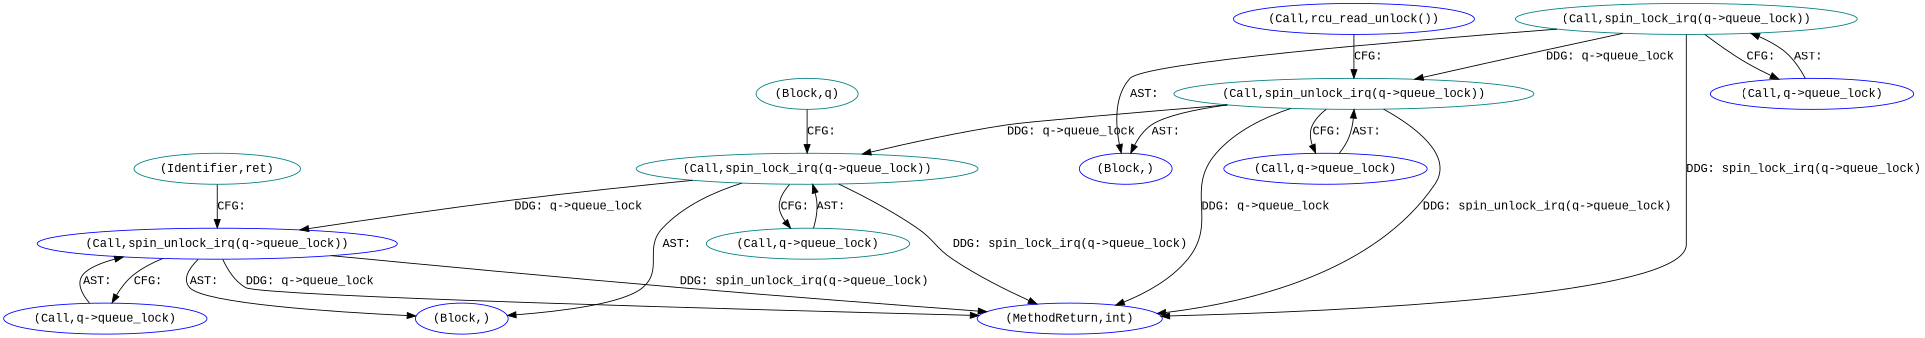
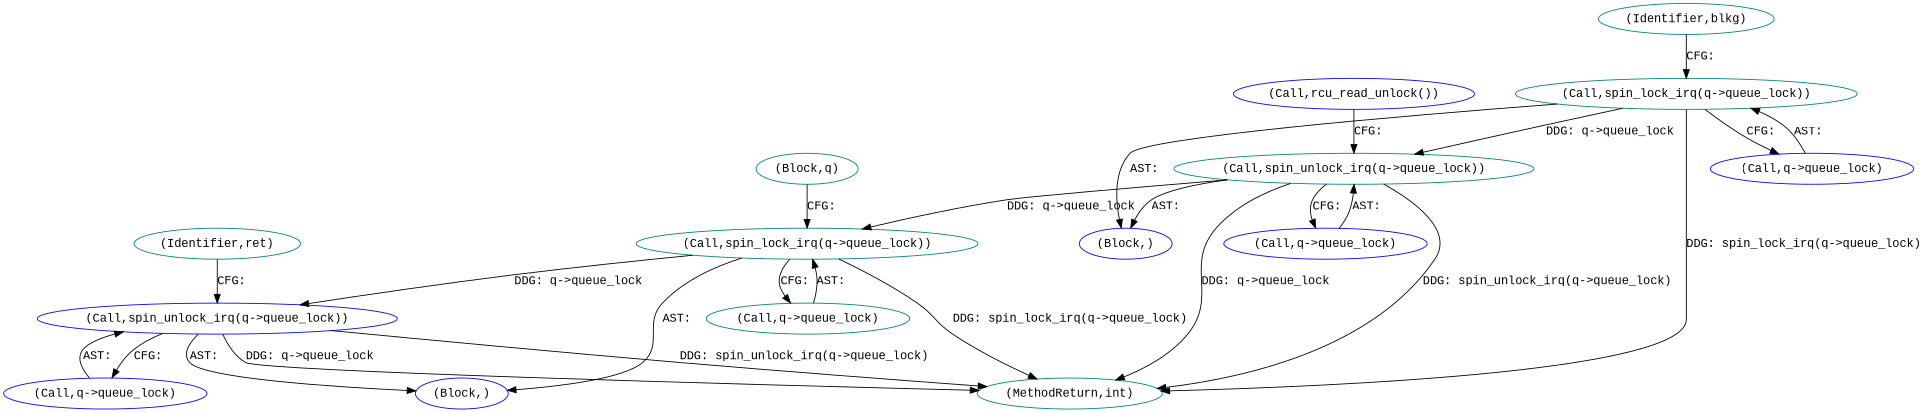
node "(Identifier,blkg)": added
node "(MethodReturn,int)": color blue -> teal
